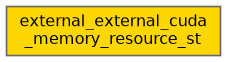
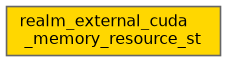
node "external_external_cuda _memory_resource_st": label "external_external_cuda _memory_resource_st" -> "realm_external_cuda _memory_resource_st"
